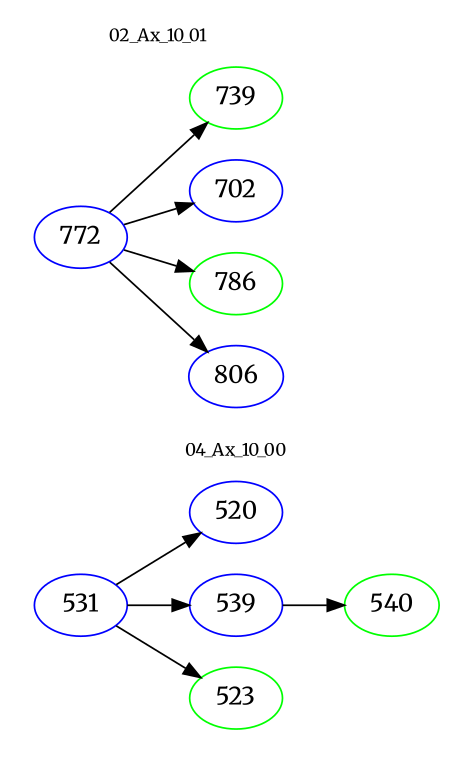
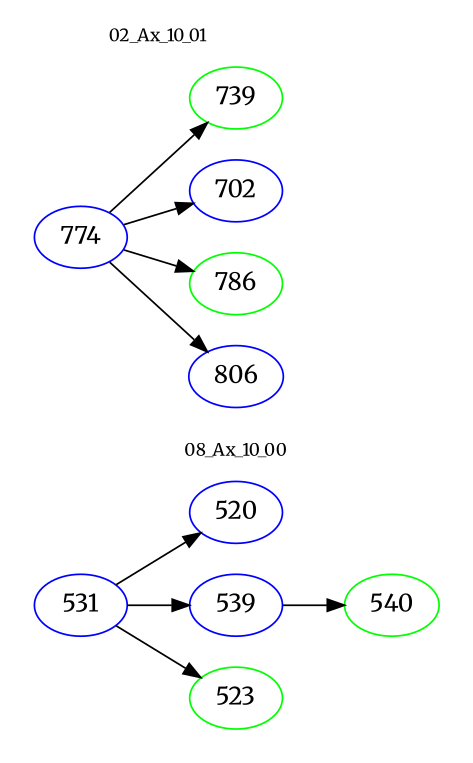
node "772": label "772" -> "774"
cluster "04_Ax_10_00": label "04_Ax_10_00" -> "08_Ax_10_00"
